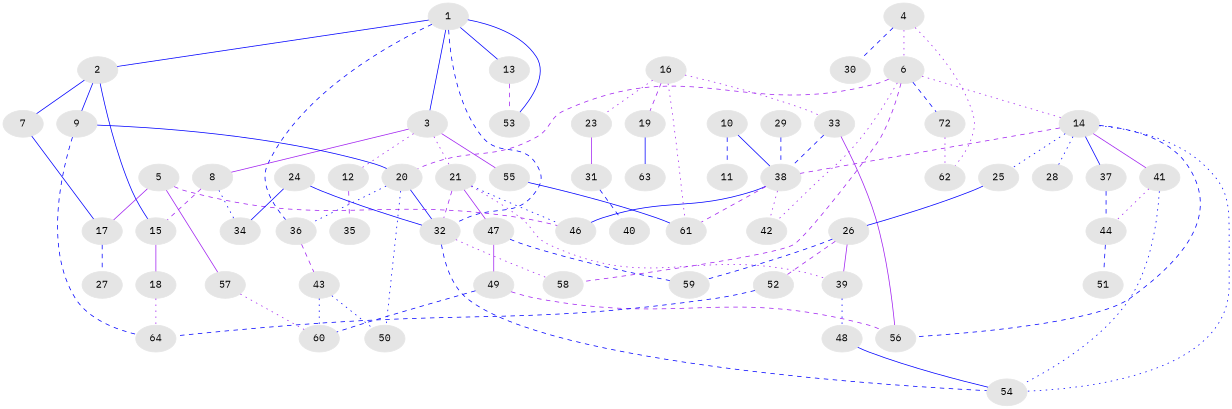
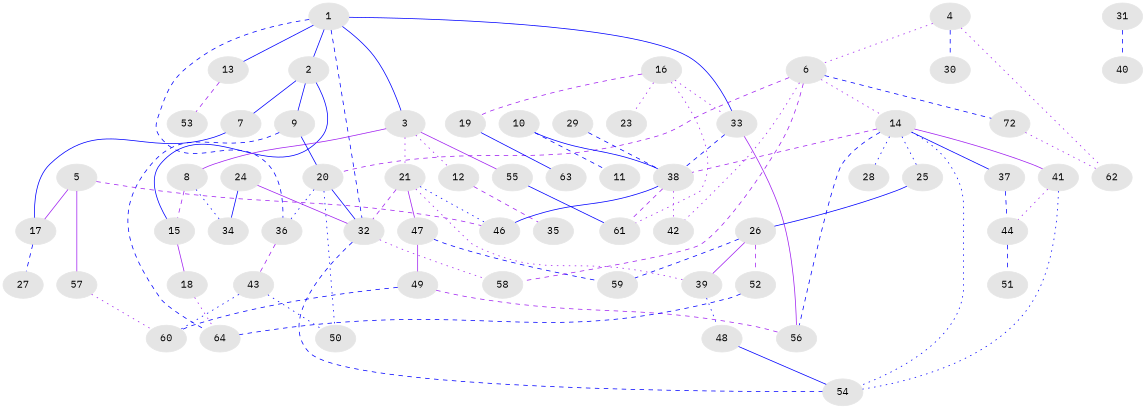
edge "1" -- "53": now "1" -- "33"
edge "23" -- "31": removed
edge "24" -- "32": color blue -> purple
